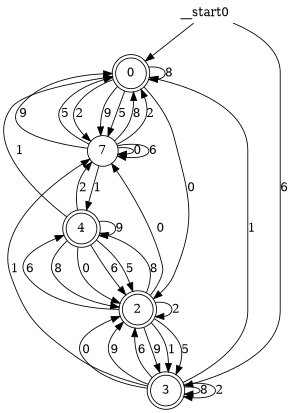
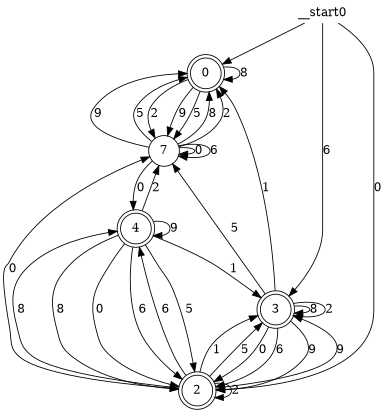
edge "4" -> "0": now "4" -> "3"
edge "7" -> "4": label "1" -> "0"
edge "0" -> "2": now "__start0" -> "2"
edge "3" -> "7": label "1" -> "5"
